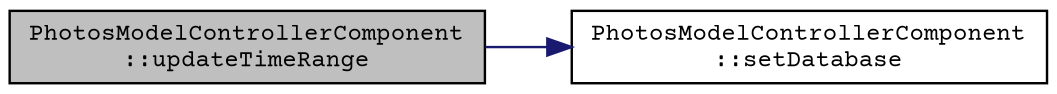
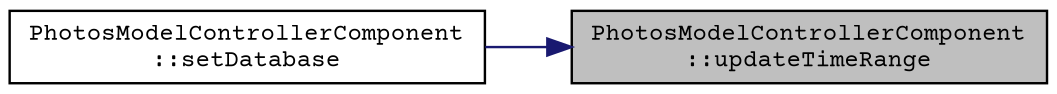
edge "PhotosModelControllerComponent ::updateTimeRange" -> "PhotosModelControllerComponent ::setDatabase": reversed
